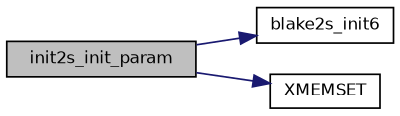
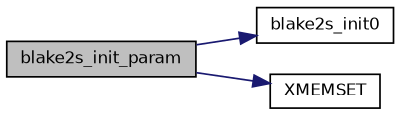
node "blake2s_init6": label "blake2s_init6" -> "blake2s_init0"
node "init2s_init_param": label "init2s_init_param" -> "blake2s_init_param"
